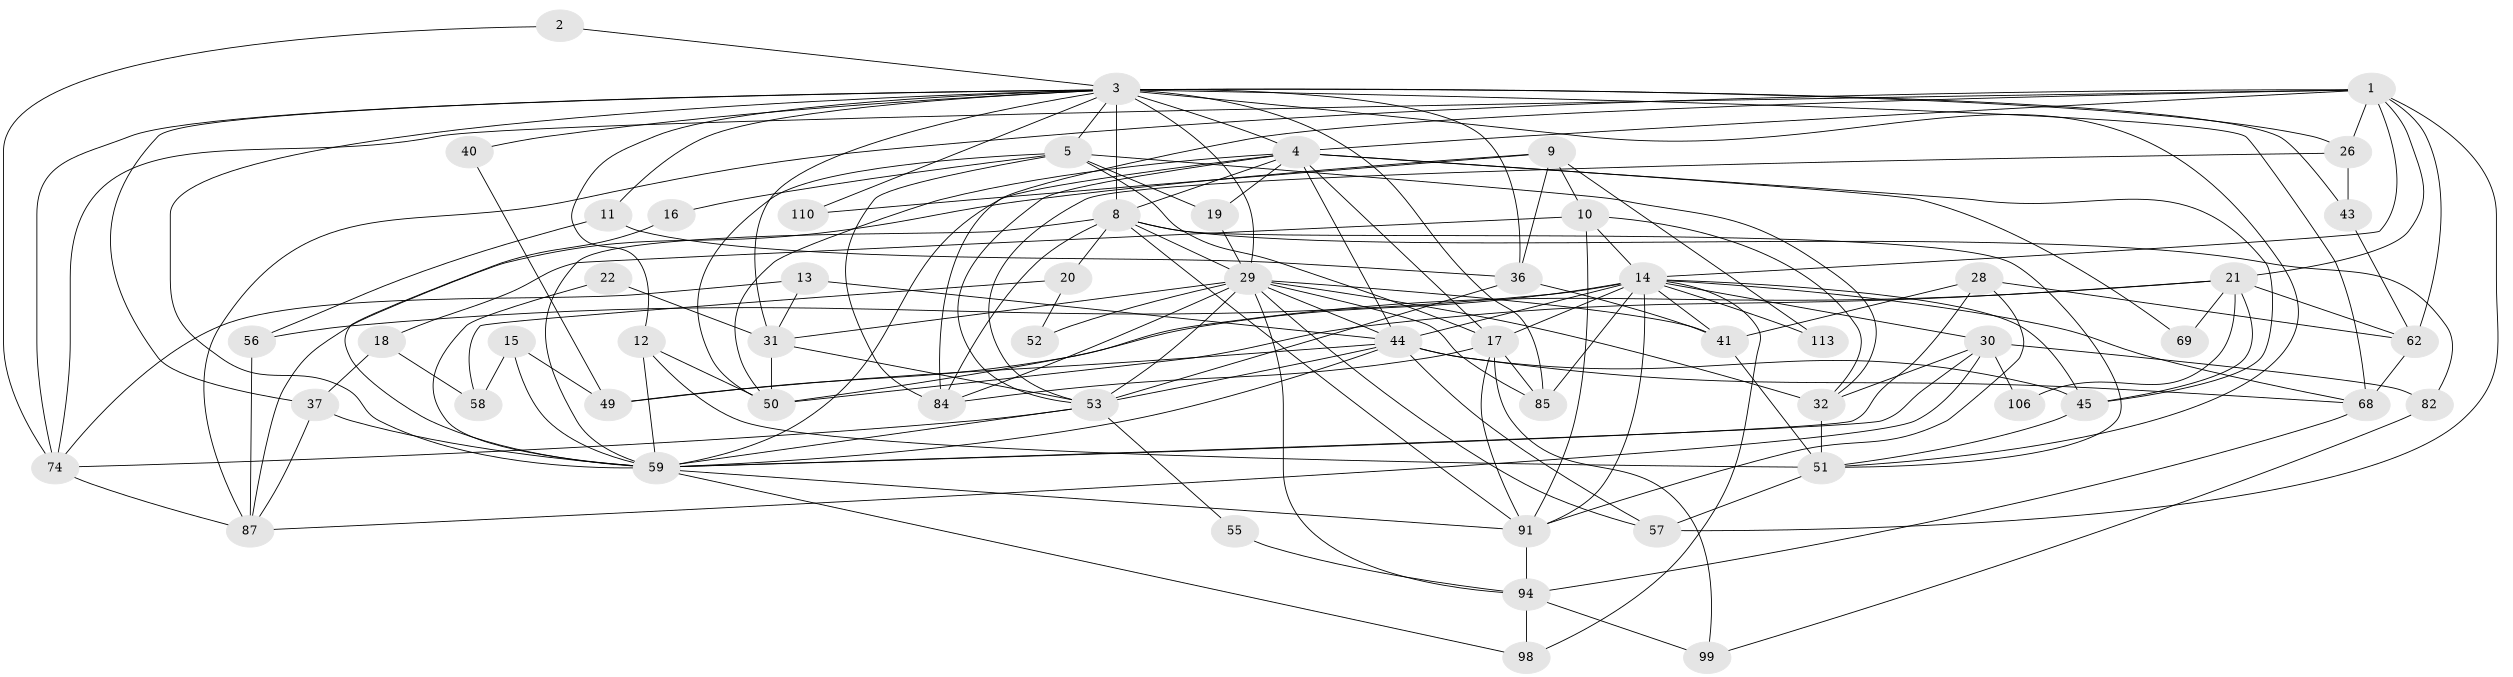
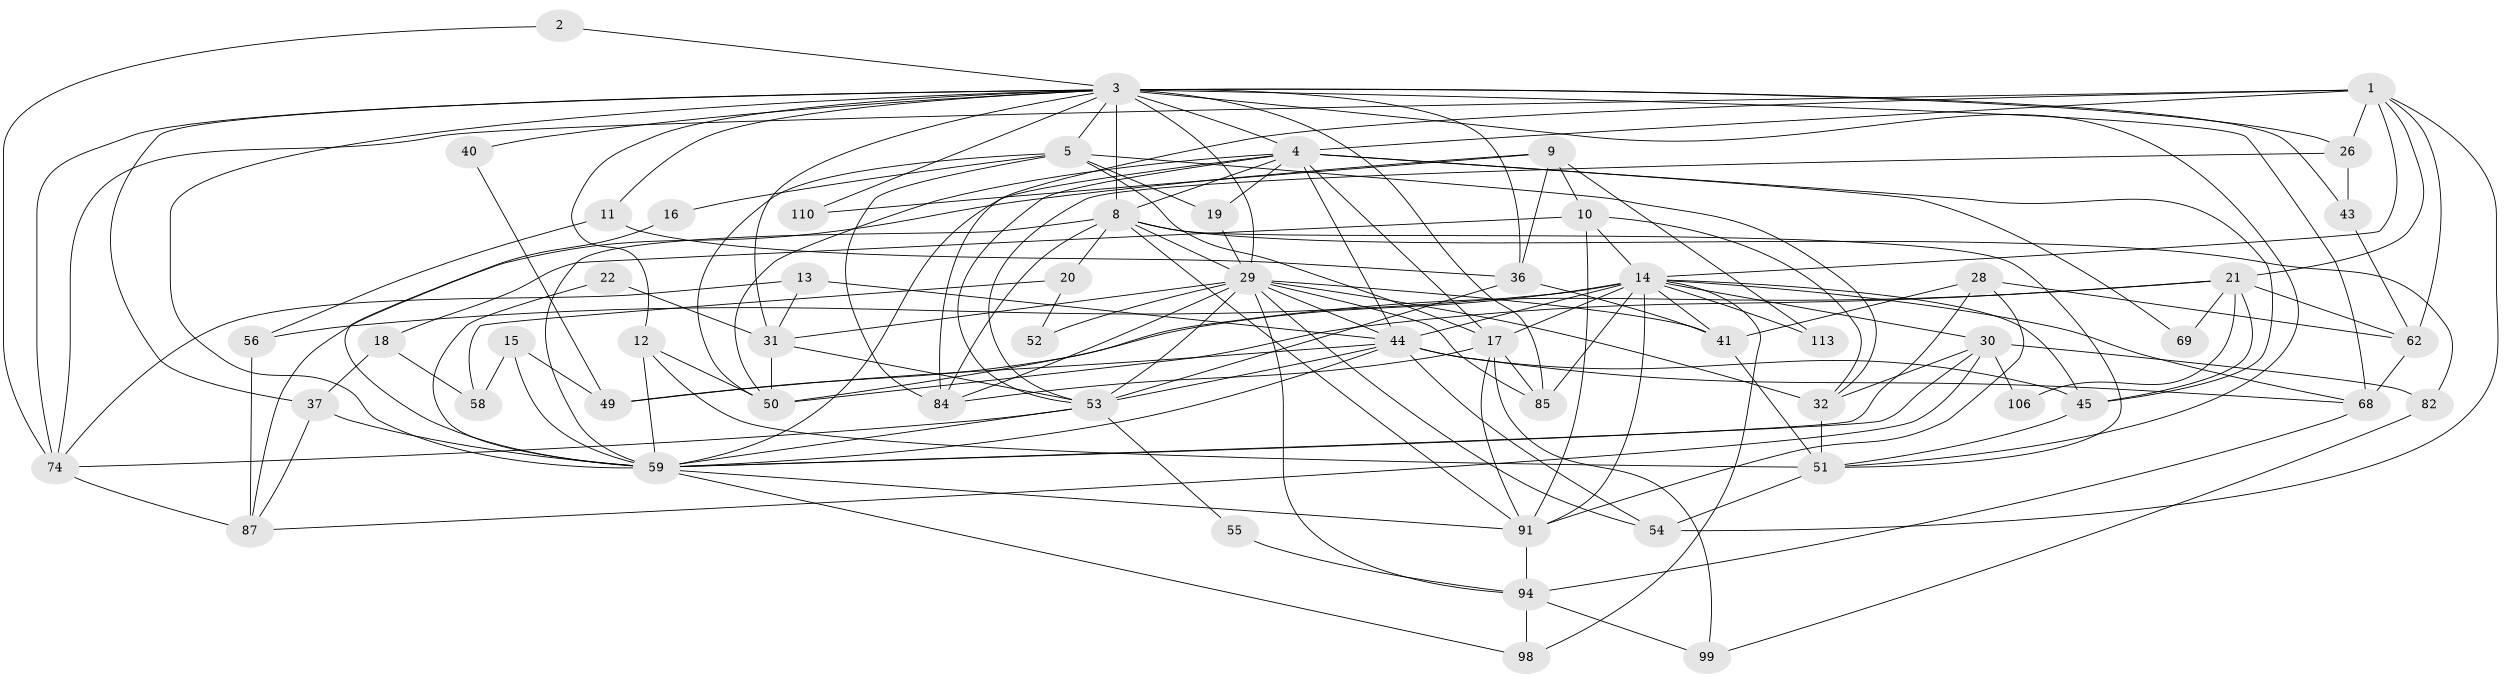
edge "1" -- "87": removed
node "57": label "57" -> "54"
